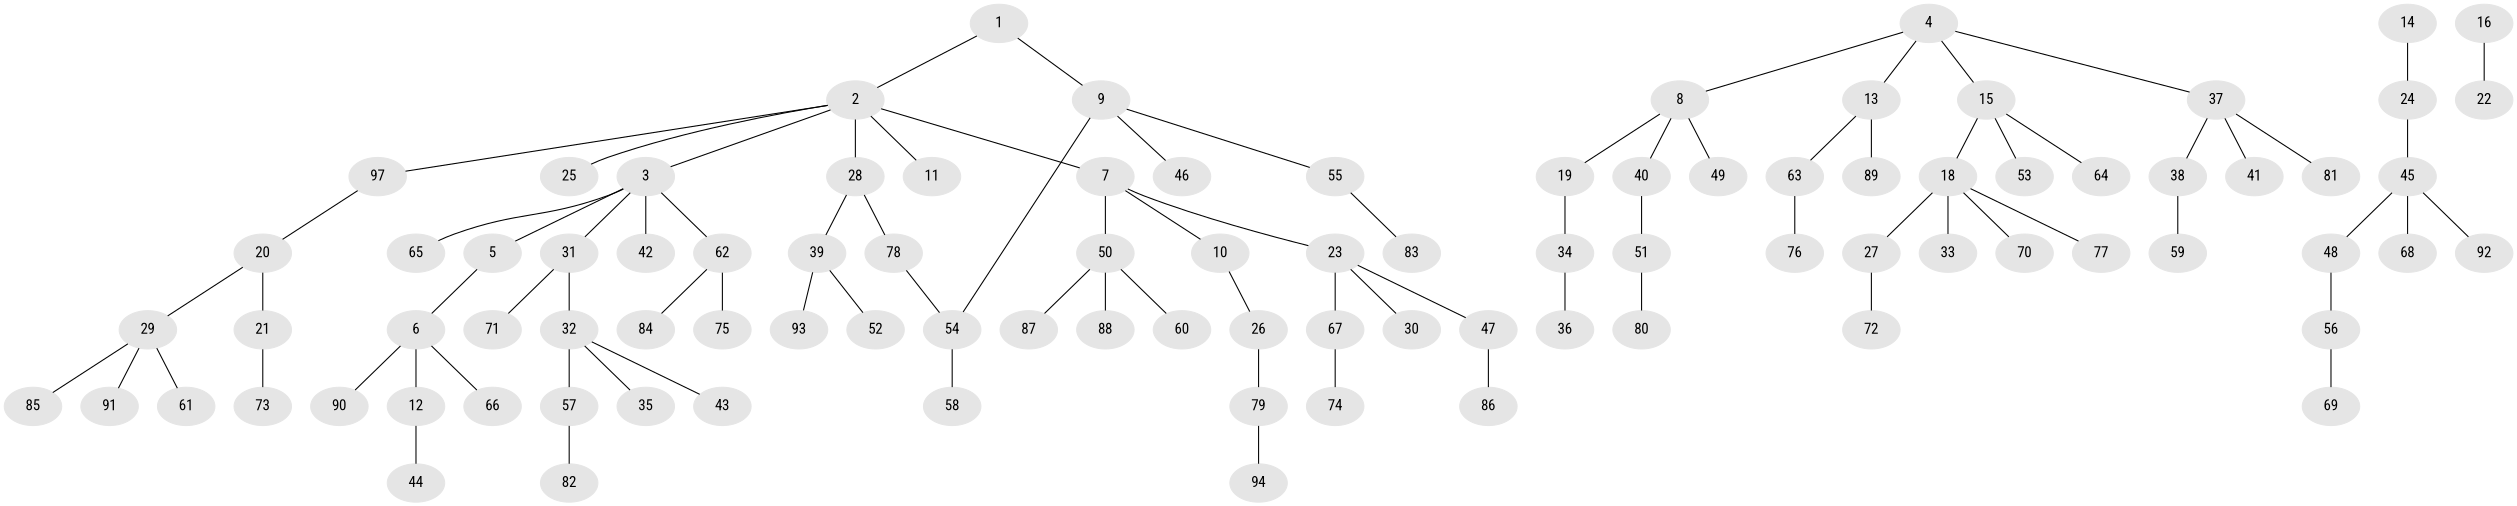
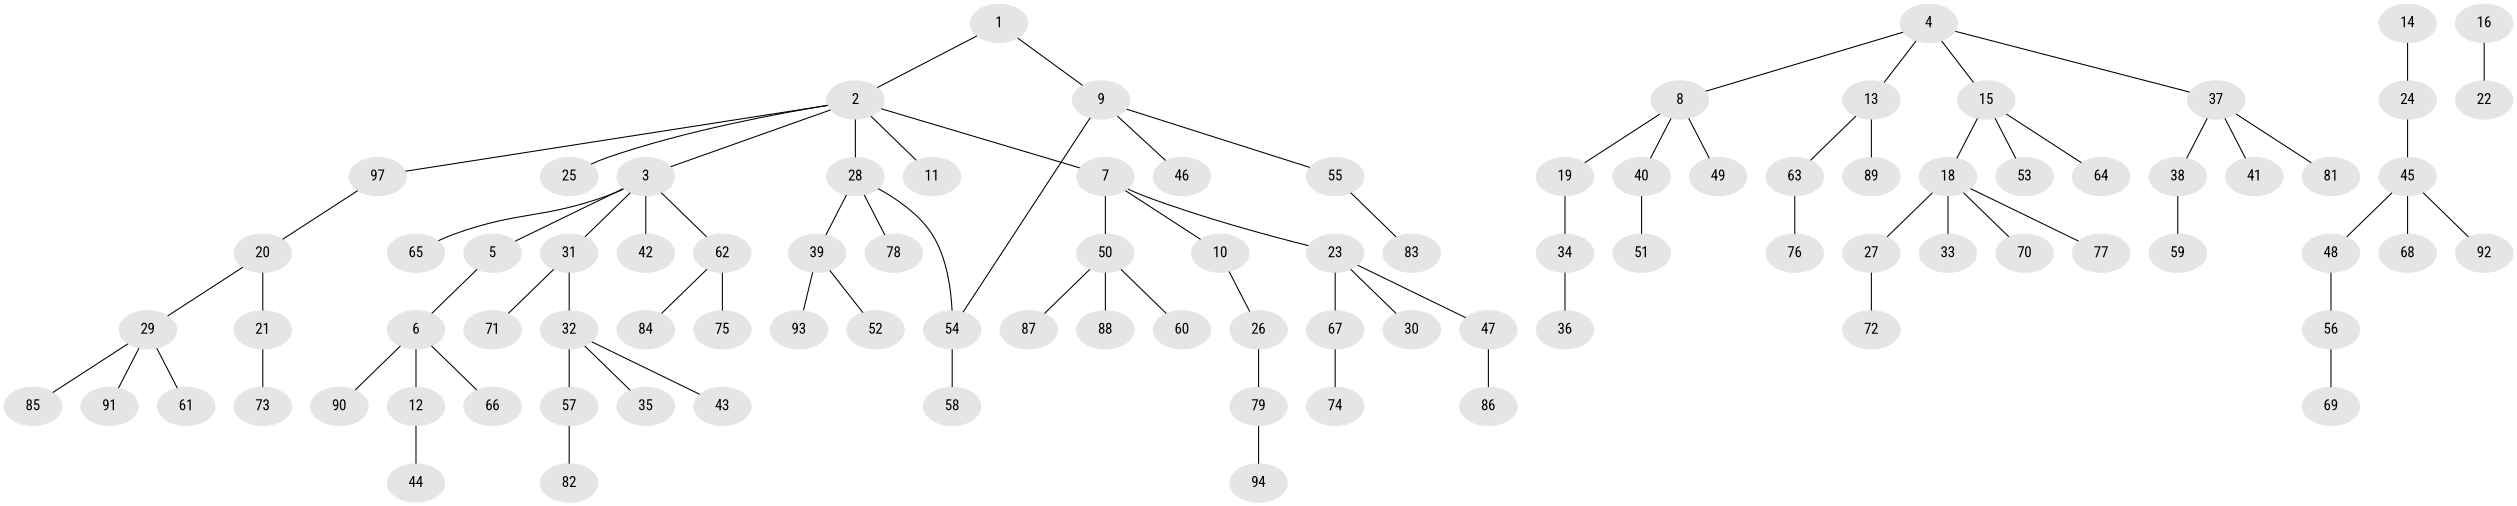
edge "78" -- "54": now "28" -- "54"
node "80": removed
